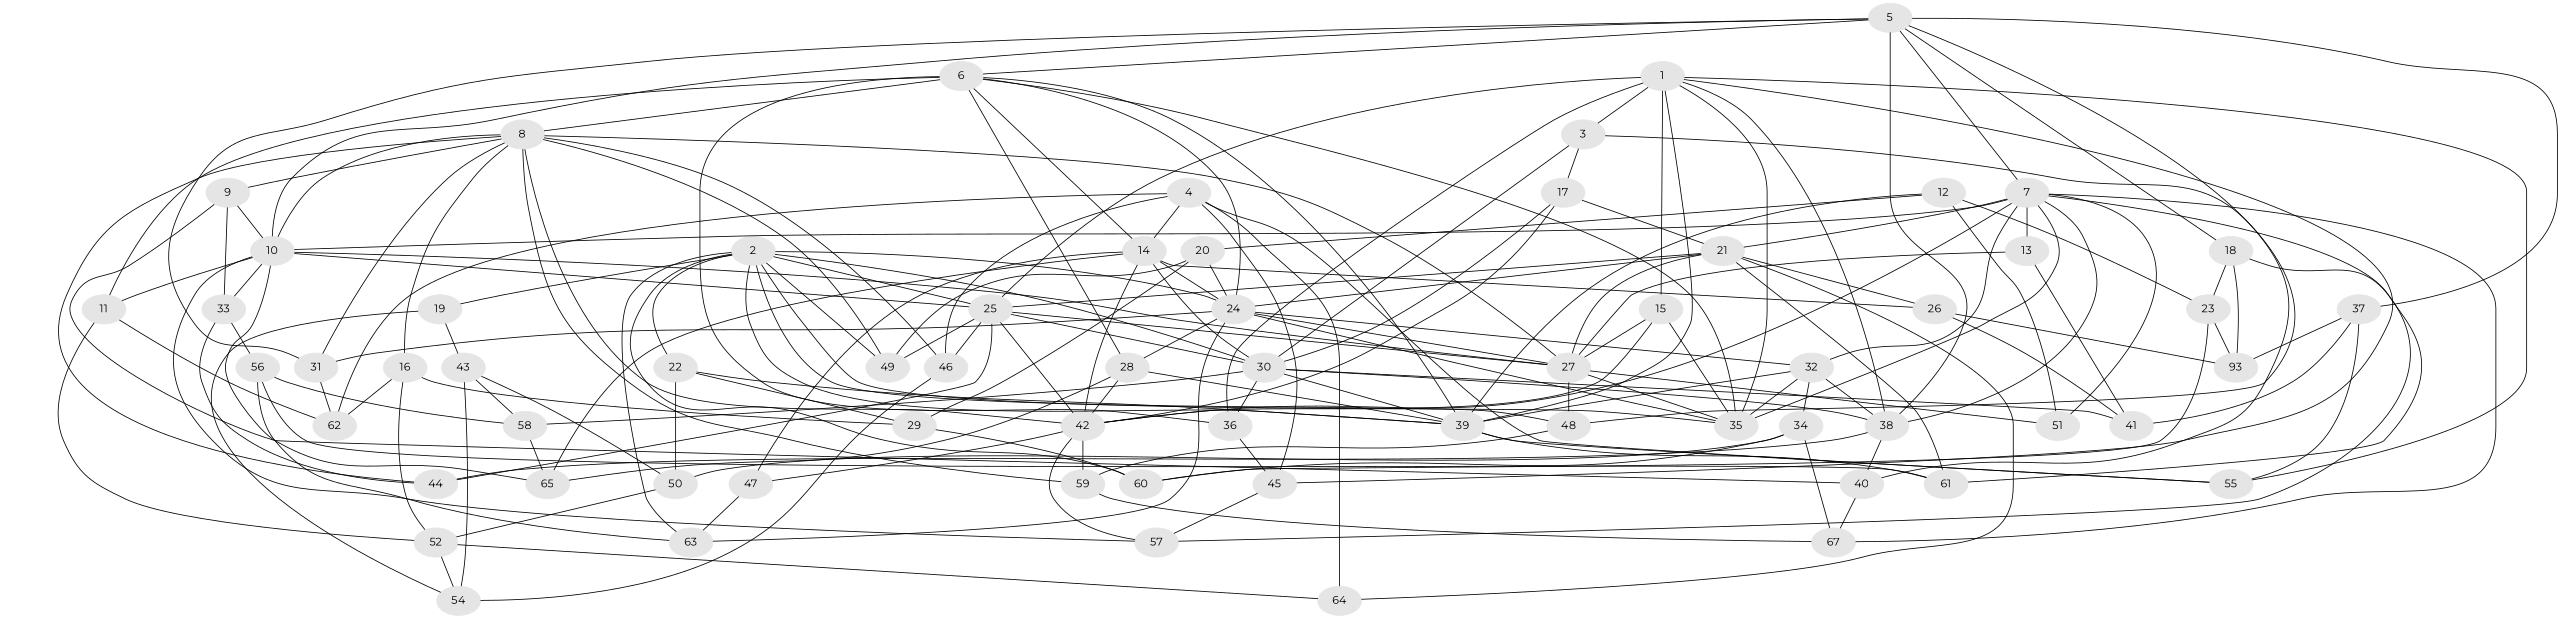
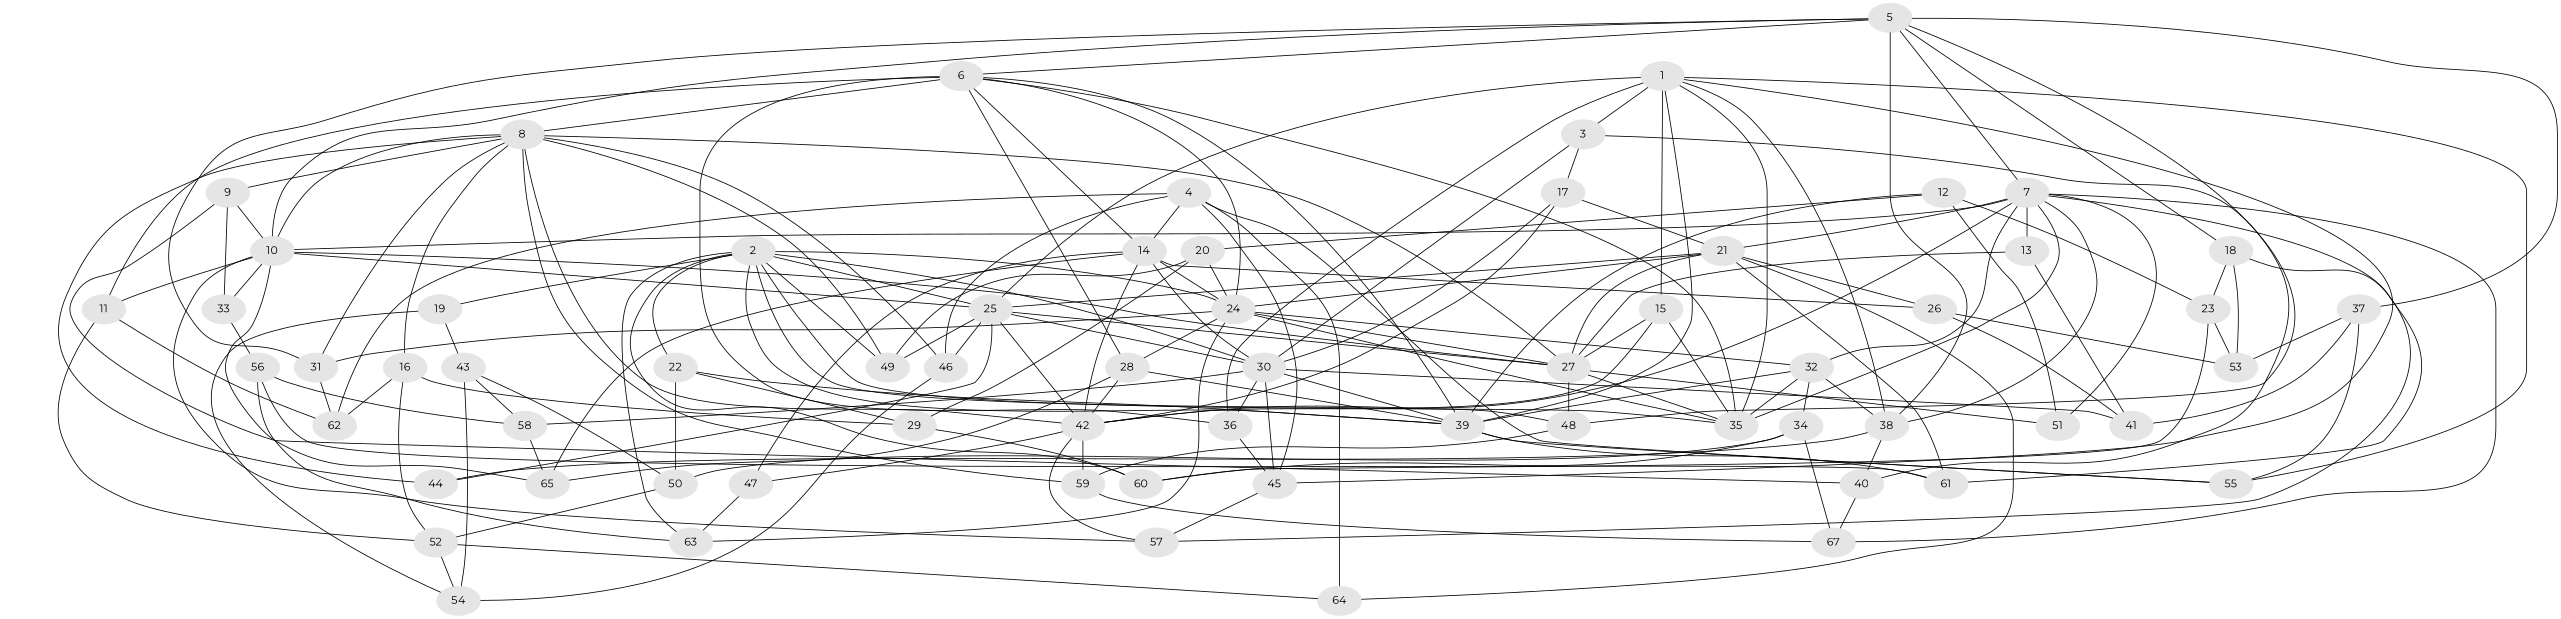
node "93": label "93" -> "53"
edge "30" -- "38": now "30" -- "45"
edge "33" -- "44": removed
